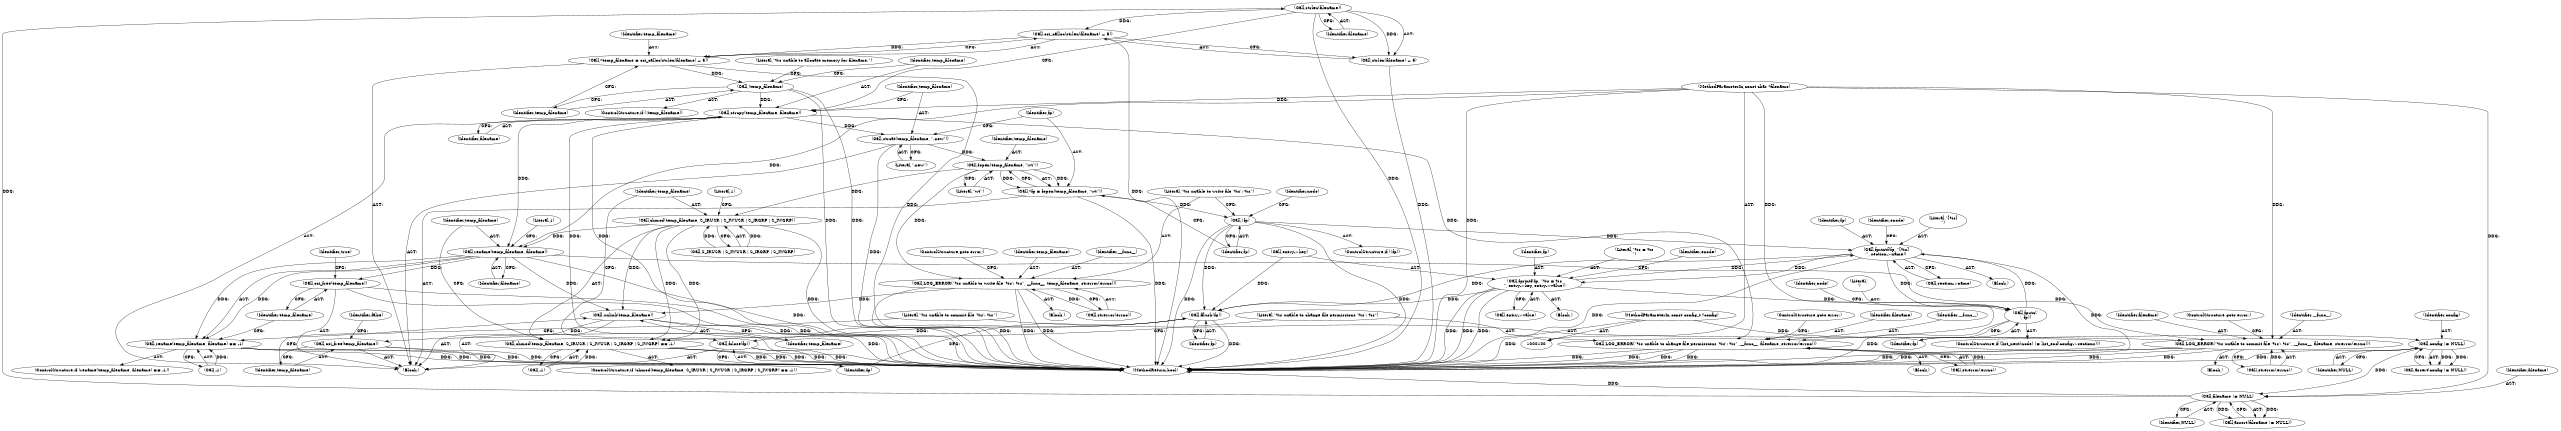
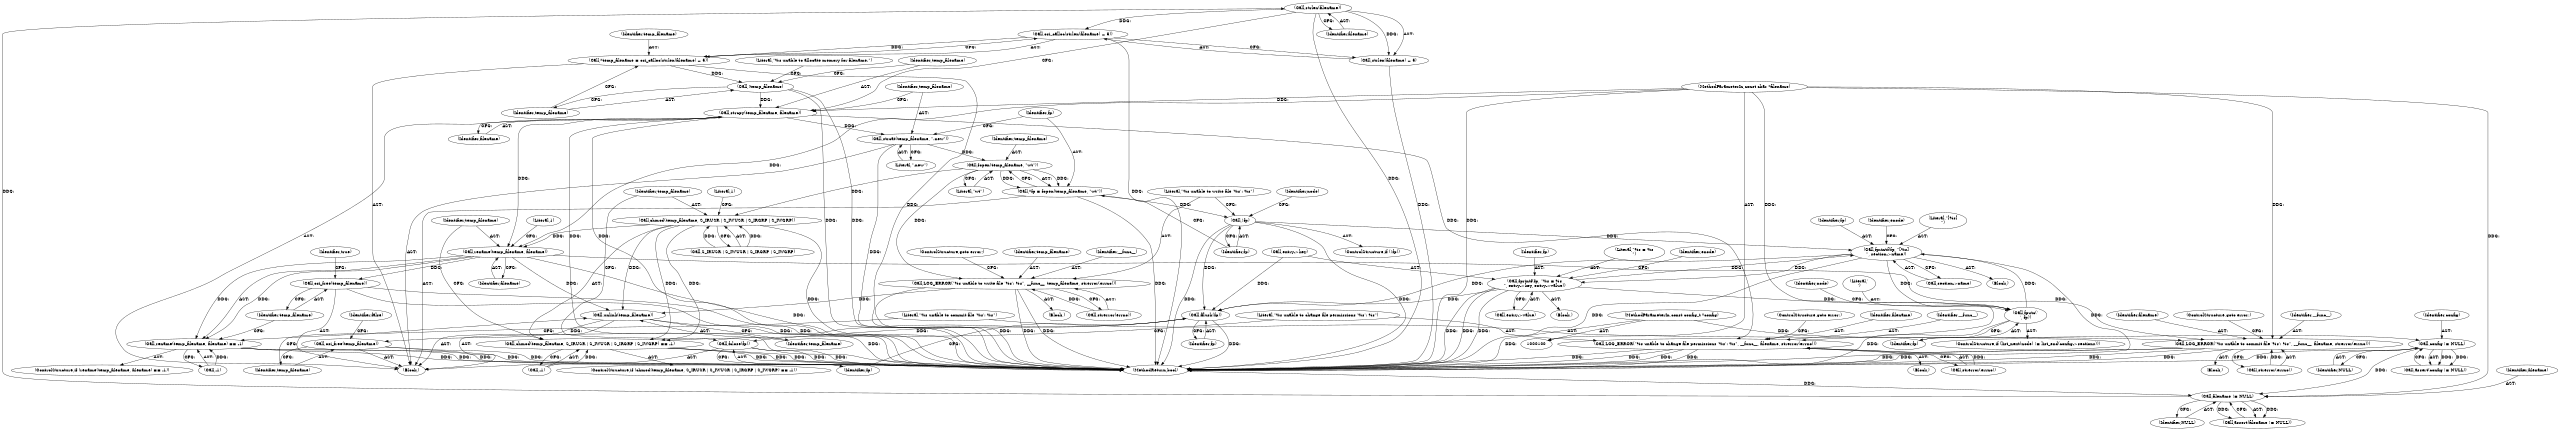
node "(ControlStructure,if (!temp_filename))": removed
edge "(Call,filename != NULL)" -> "(MethodReturn,bool)": reversed
